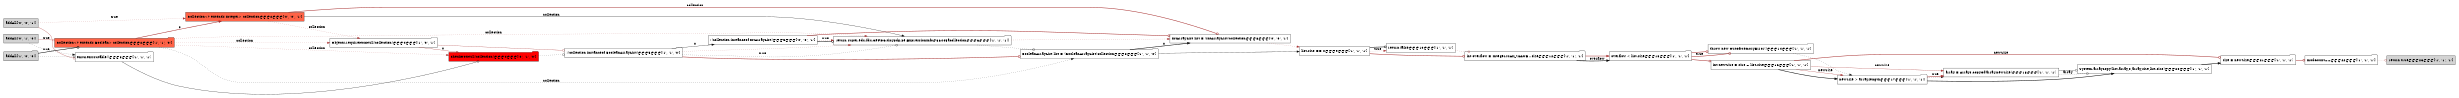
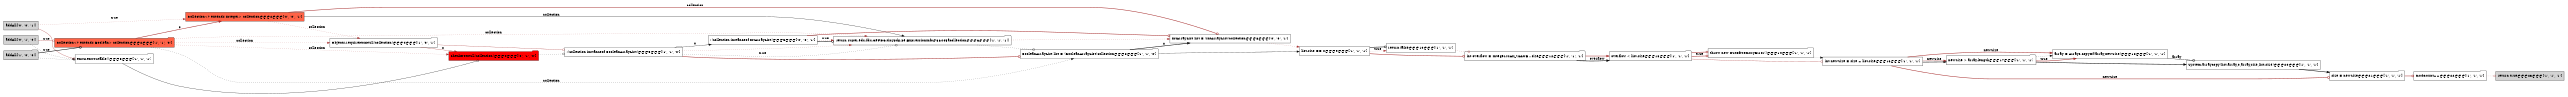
edge "overflow < list.size@@@13@@@['1', '1', '1']" -> "int newSize = size + list.size@@@16@@@['1', '1', '1']": style bold -> solid
edge "throw new OutOfMemoryError()@@@14@@@['1', '1', '1']" -> "newSize > array.length@@@17@@@['1', '1', '1']": now "throw new OutOfMemoryError()@@@14@@@['1', '1', '1']" -> "int newSize = size + list.size@@@16@@@['1', '1', '1']"
edge "int newSize = size + list.size@@@16@@@['1', '1', '1']" -> "array = Arrays.copyOf(array,newSize)@@@18@@@['1', '1', '1']": style solid -> bold
